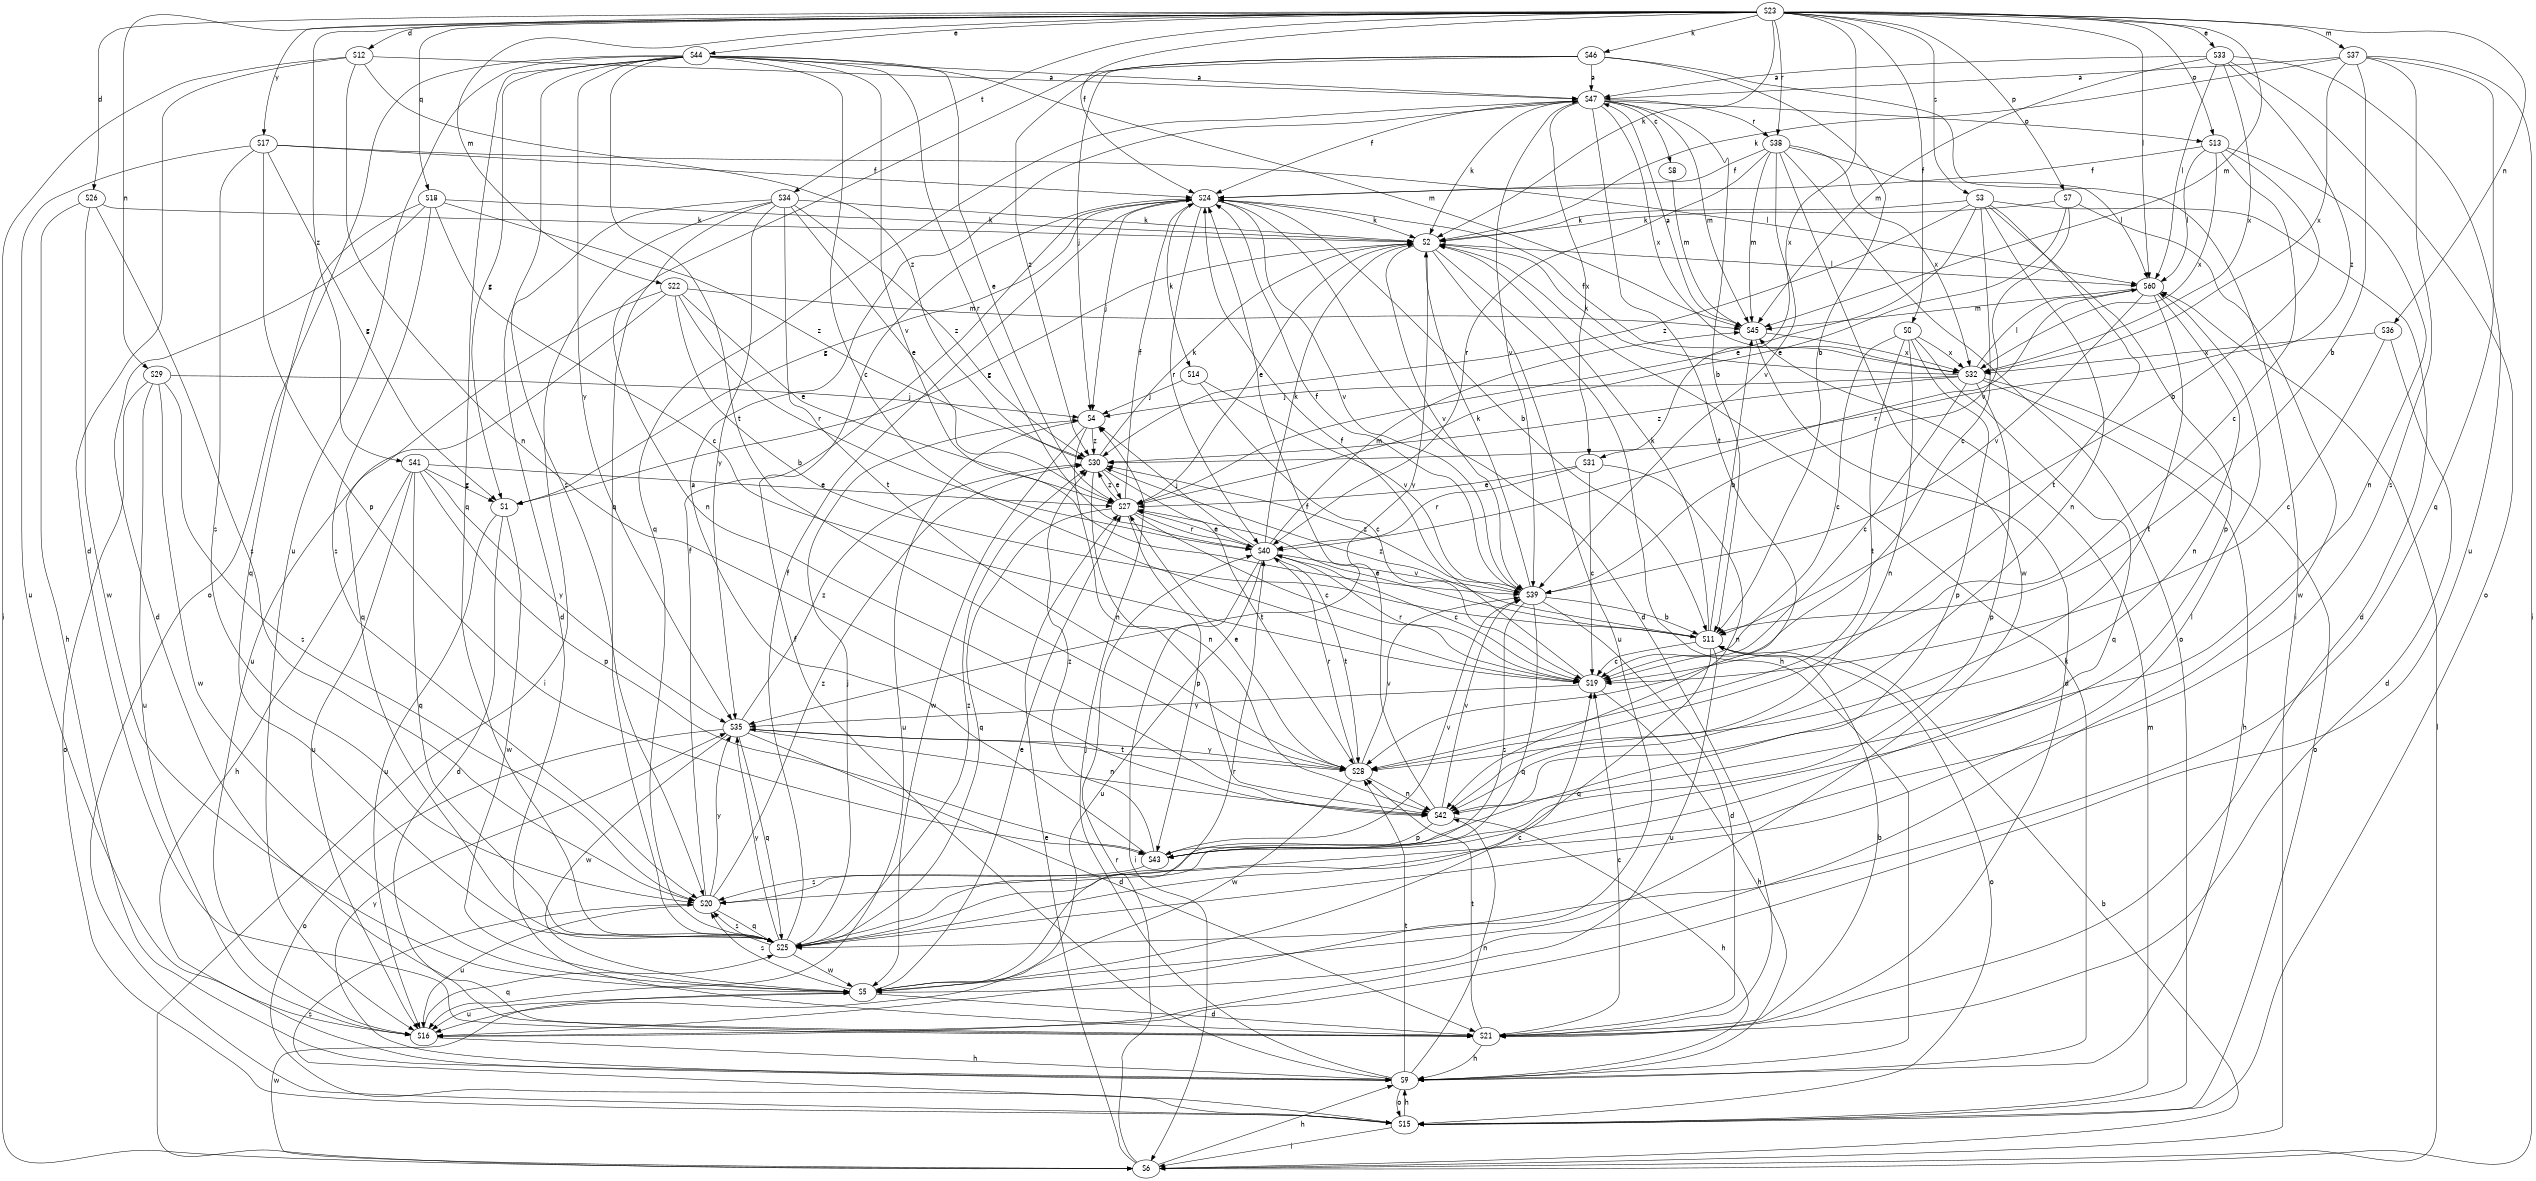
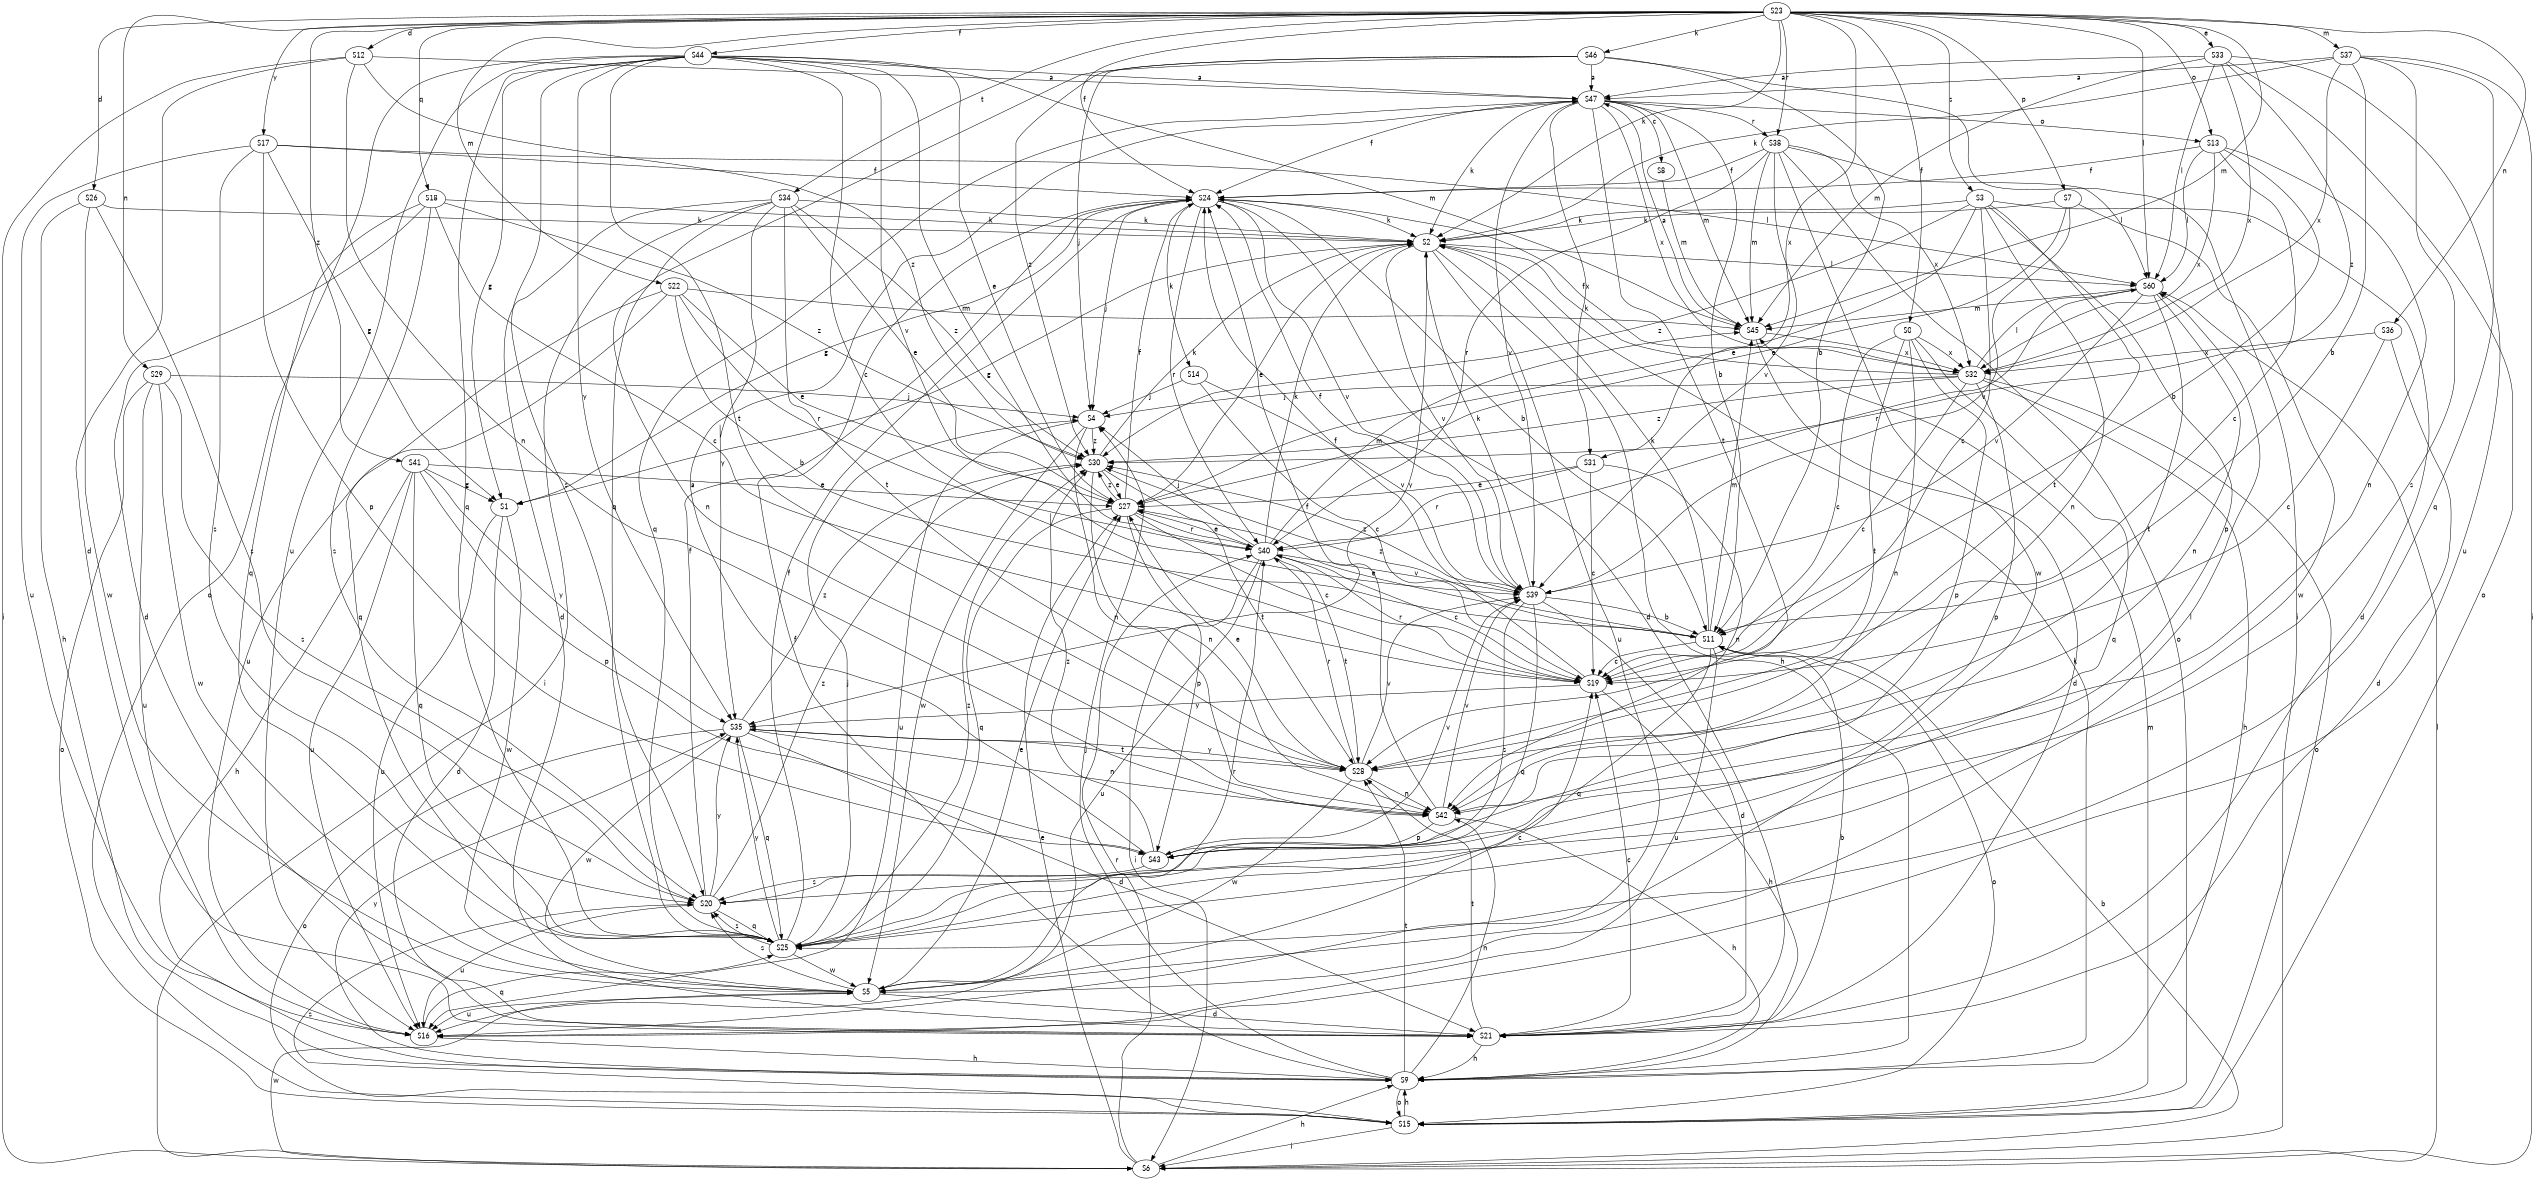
edge "S23" -> "S44": label "e" -> "f"
edge "S11" -> "S45": label "b" -> "m"
